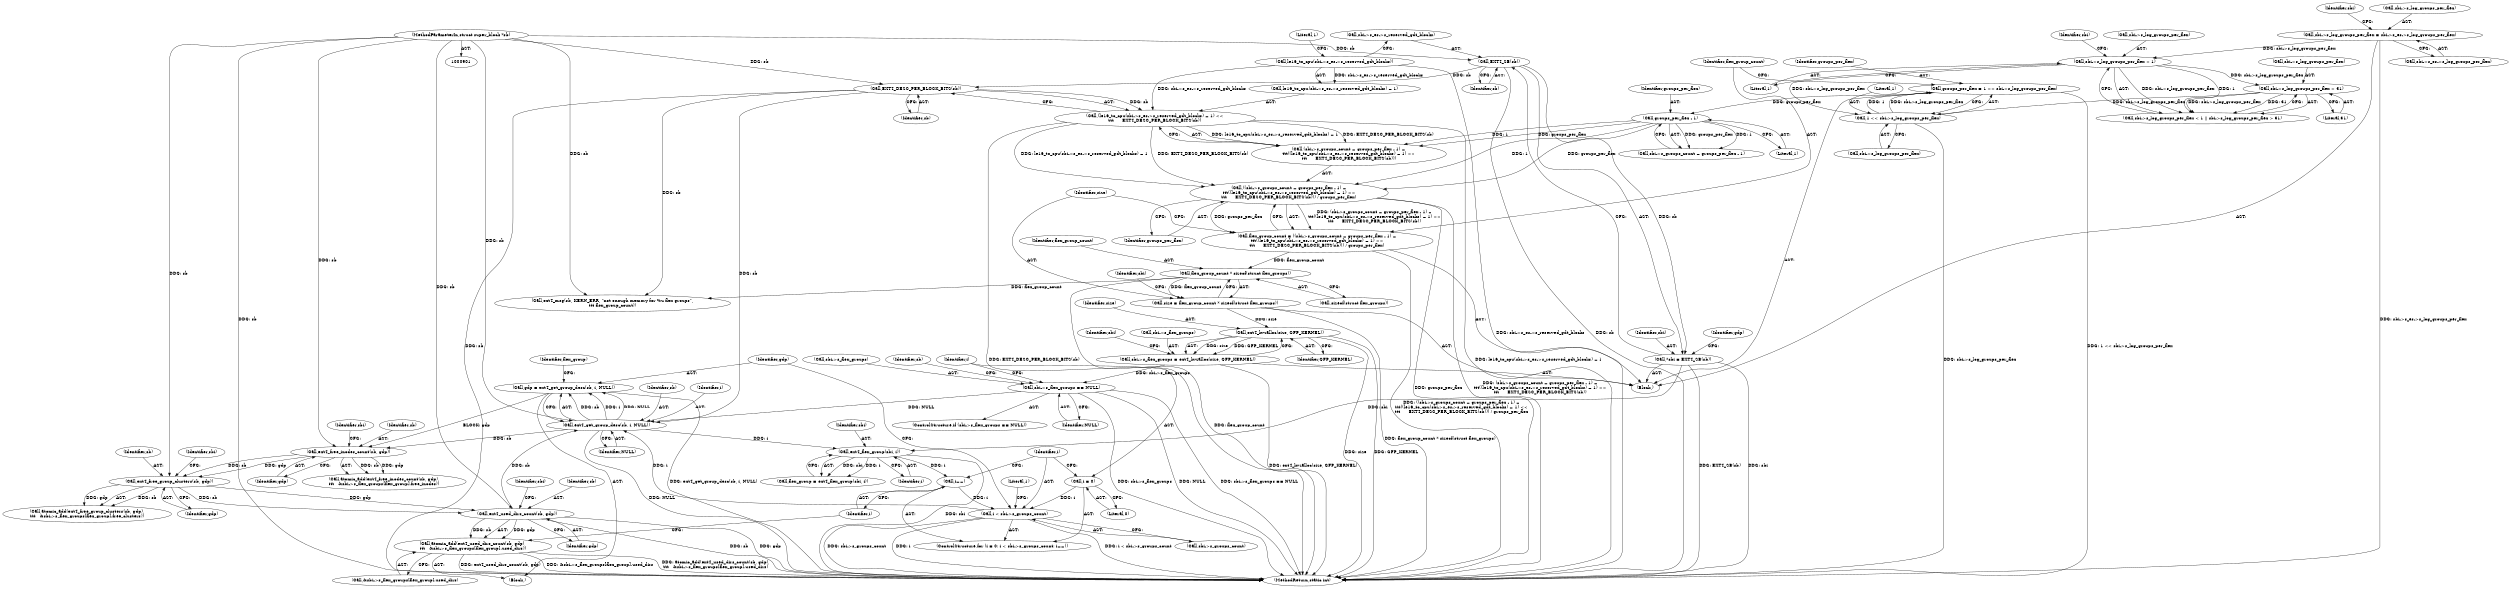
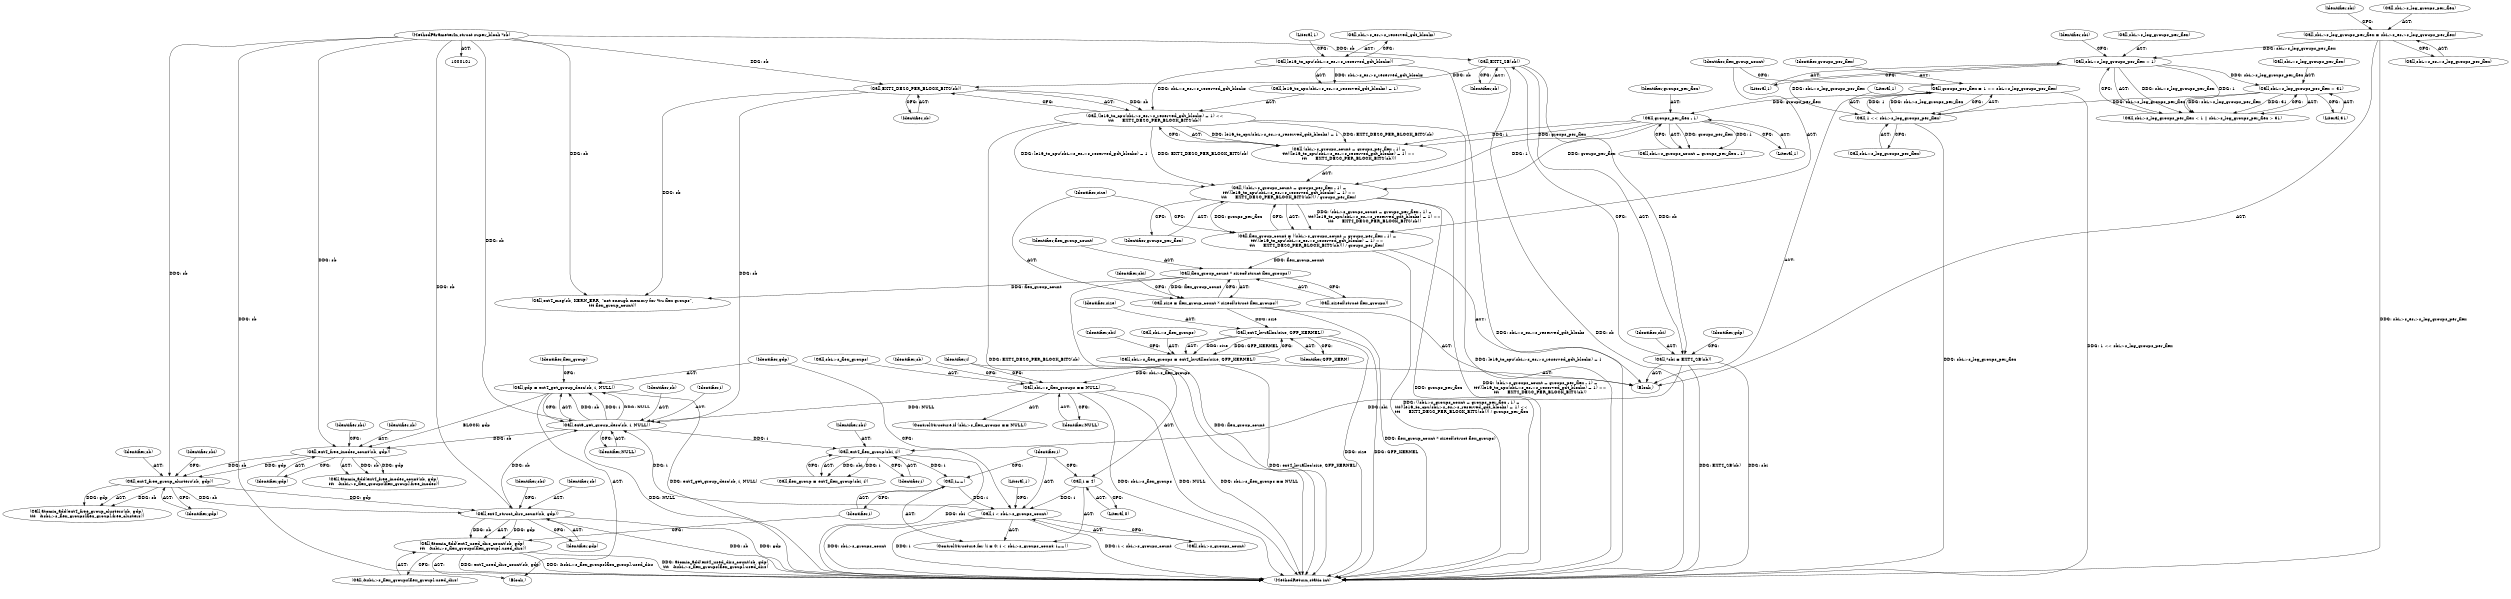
edge "(Call,sbi->s_es->s_reserved_gdt_blocks)" -> "(Call,EXT4_SB(sb))": now "(Call,sbi->s_es->s_reserved_gdt_blocks)" -> "(Call,le16_to_cpu(sbi->s_es->s_reserved_gdt_blocks))"
node "1000901": label "1000901" -> "1000101"
node "(Identifier,GFP_KERNEL)": label "(Identifier,GFP_KERNEL)" -> "(Identifier,GFP_KERN)"
node "(Call,ext4_get_group_desc(sb, i, NULL))": label "(Call,ext4_get_group_desc(sb, i, NULL))" -> "(Call,ext6_get_group_desc(sb, i, NULL))"
node "(Call,i = 0)": label "(Call,i = 0)" -> "(Call,i = 4)"
node "(Call,ext4_used_dirs_count(sb, gdp))": label "(Call,ext4_used_dirs_count(sb, gdp))" -> "(Call,ext4_struct_dirs_count(sb, gdp))"
edge "(Call,EXT4_DESC_PER_BLOCK_BITS(sb))" -> "(MethodReturn,static int)": removed, label "DDG: sb"
